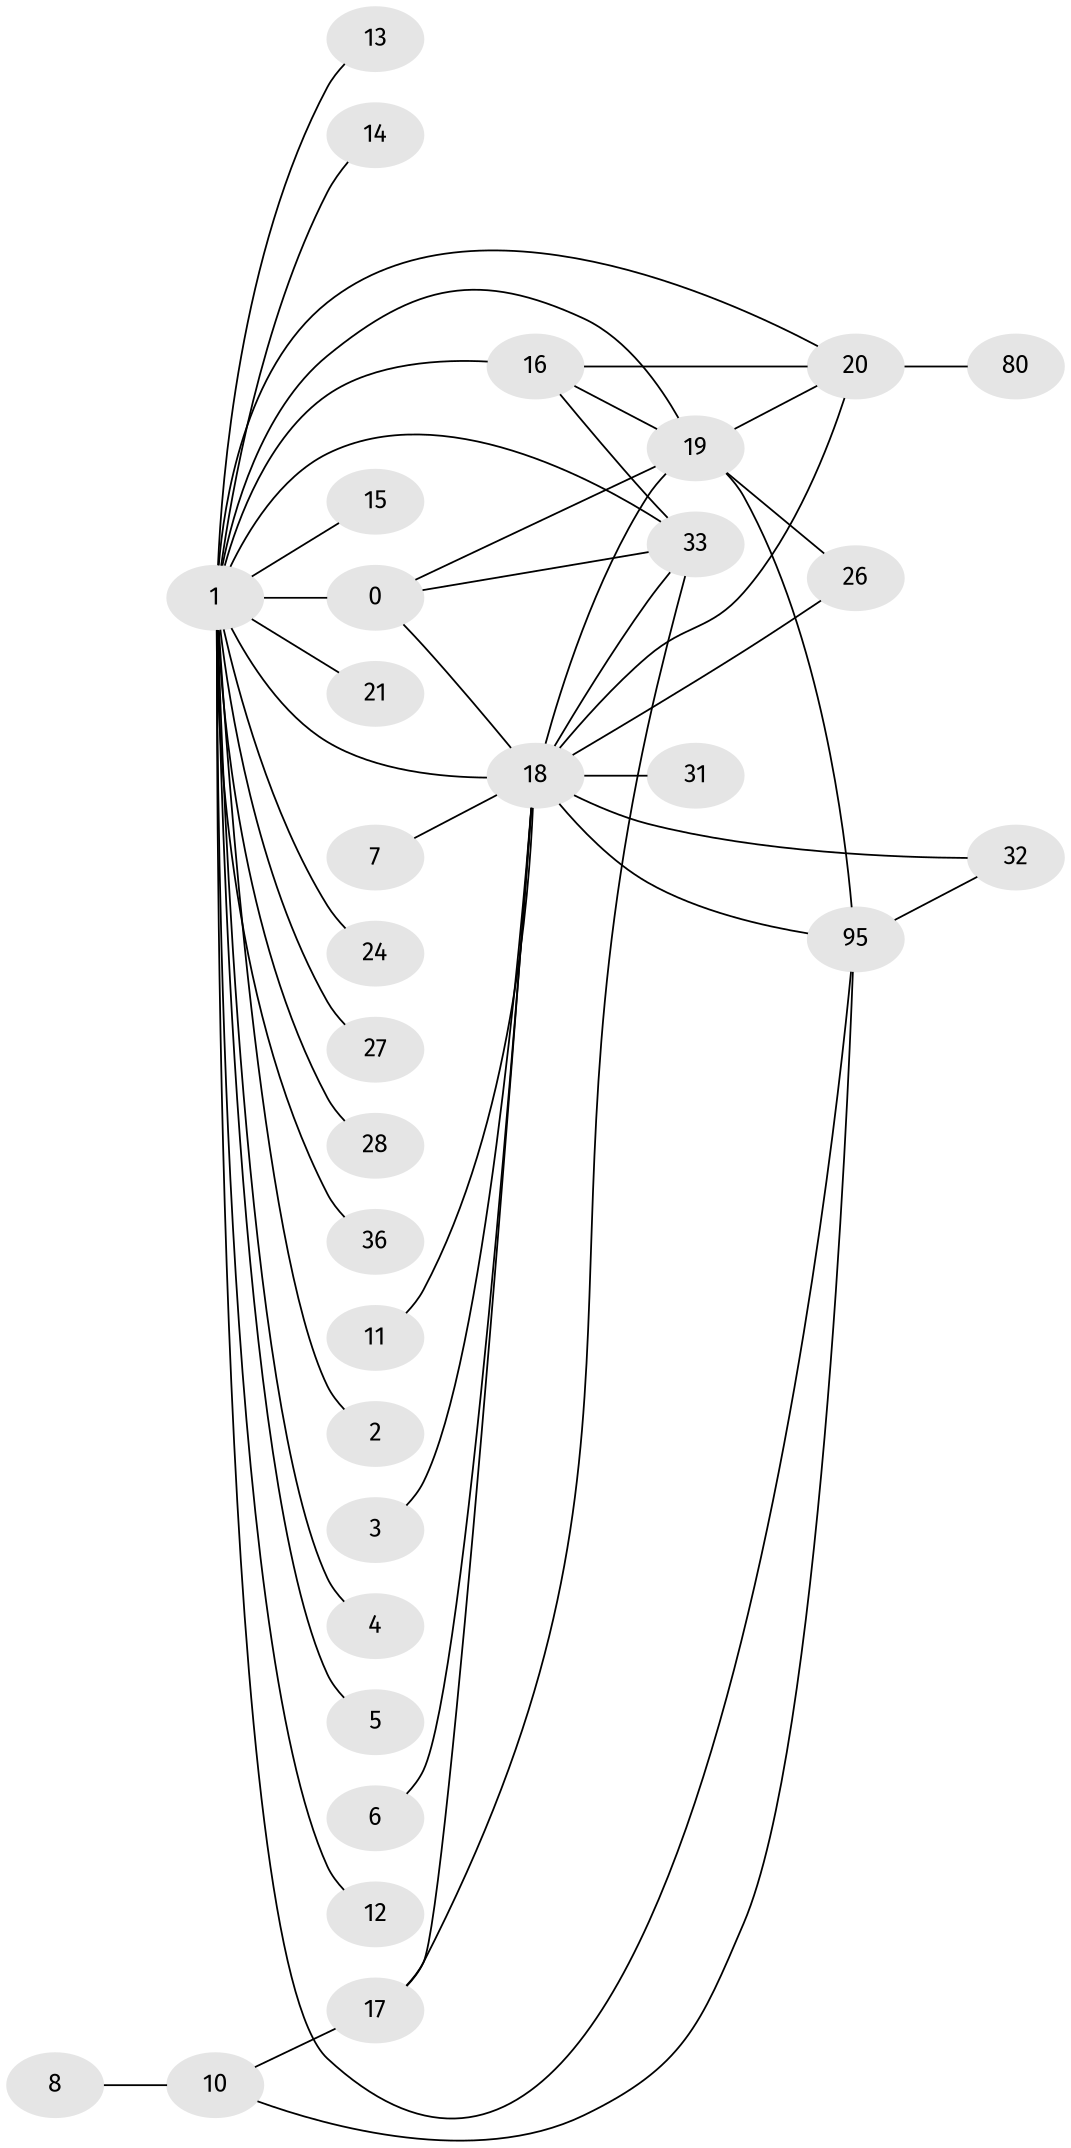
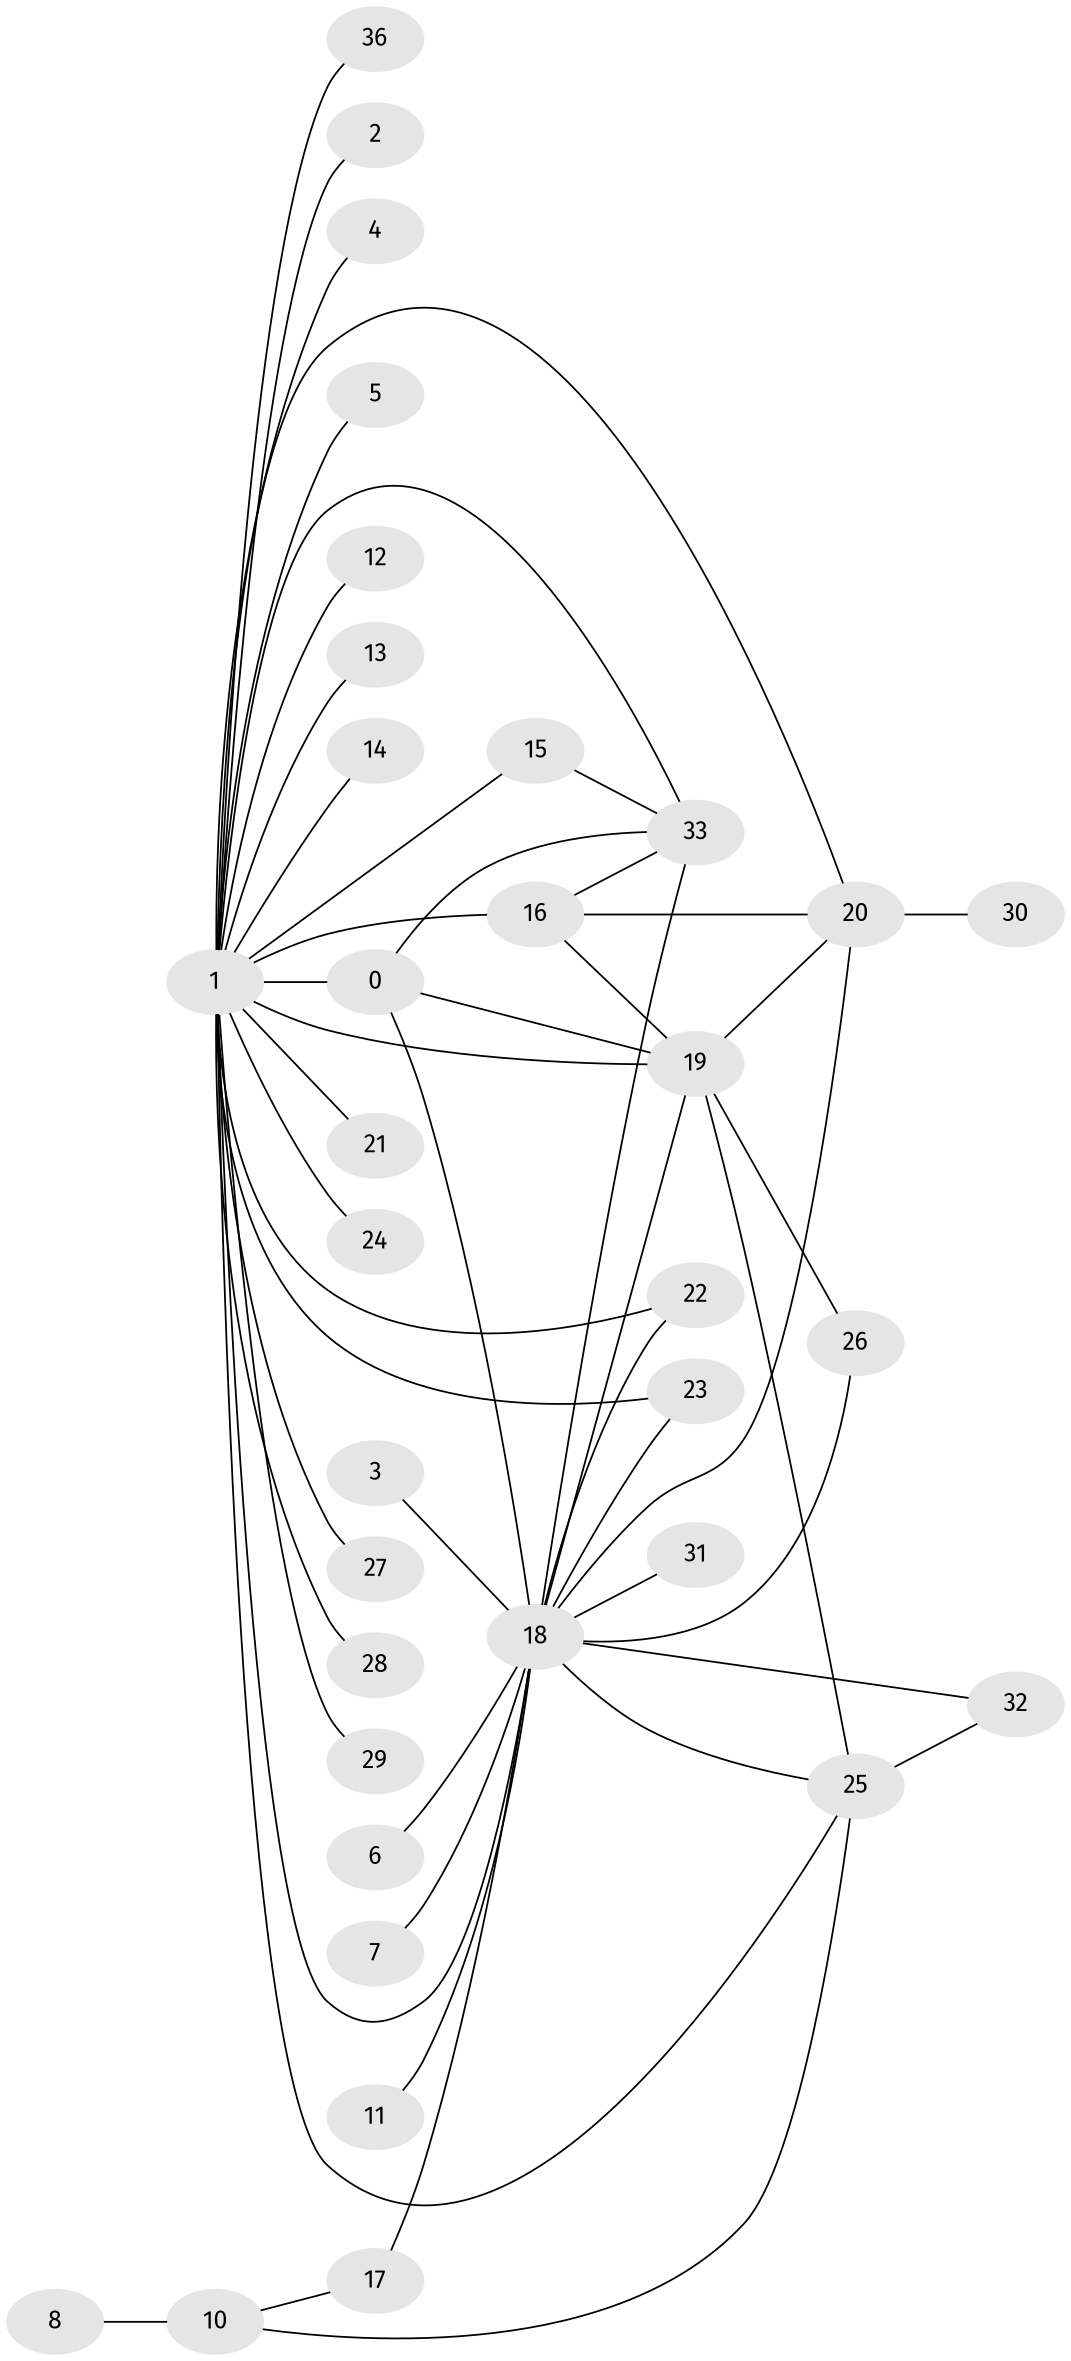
node "80": label "80" -> "30"
node "95": label "95" -> "25"
edge "33" -- "17": now "33" -- "15"
node "22": added
node "23": added
node "29": added
